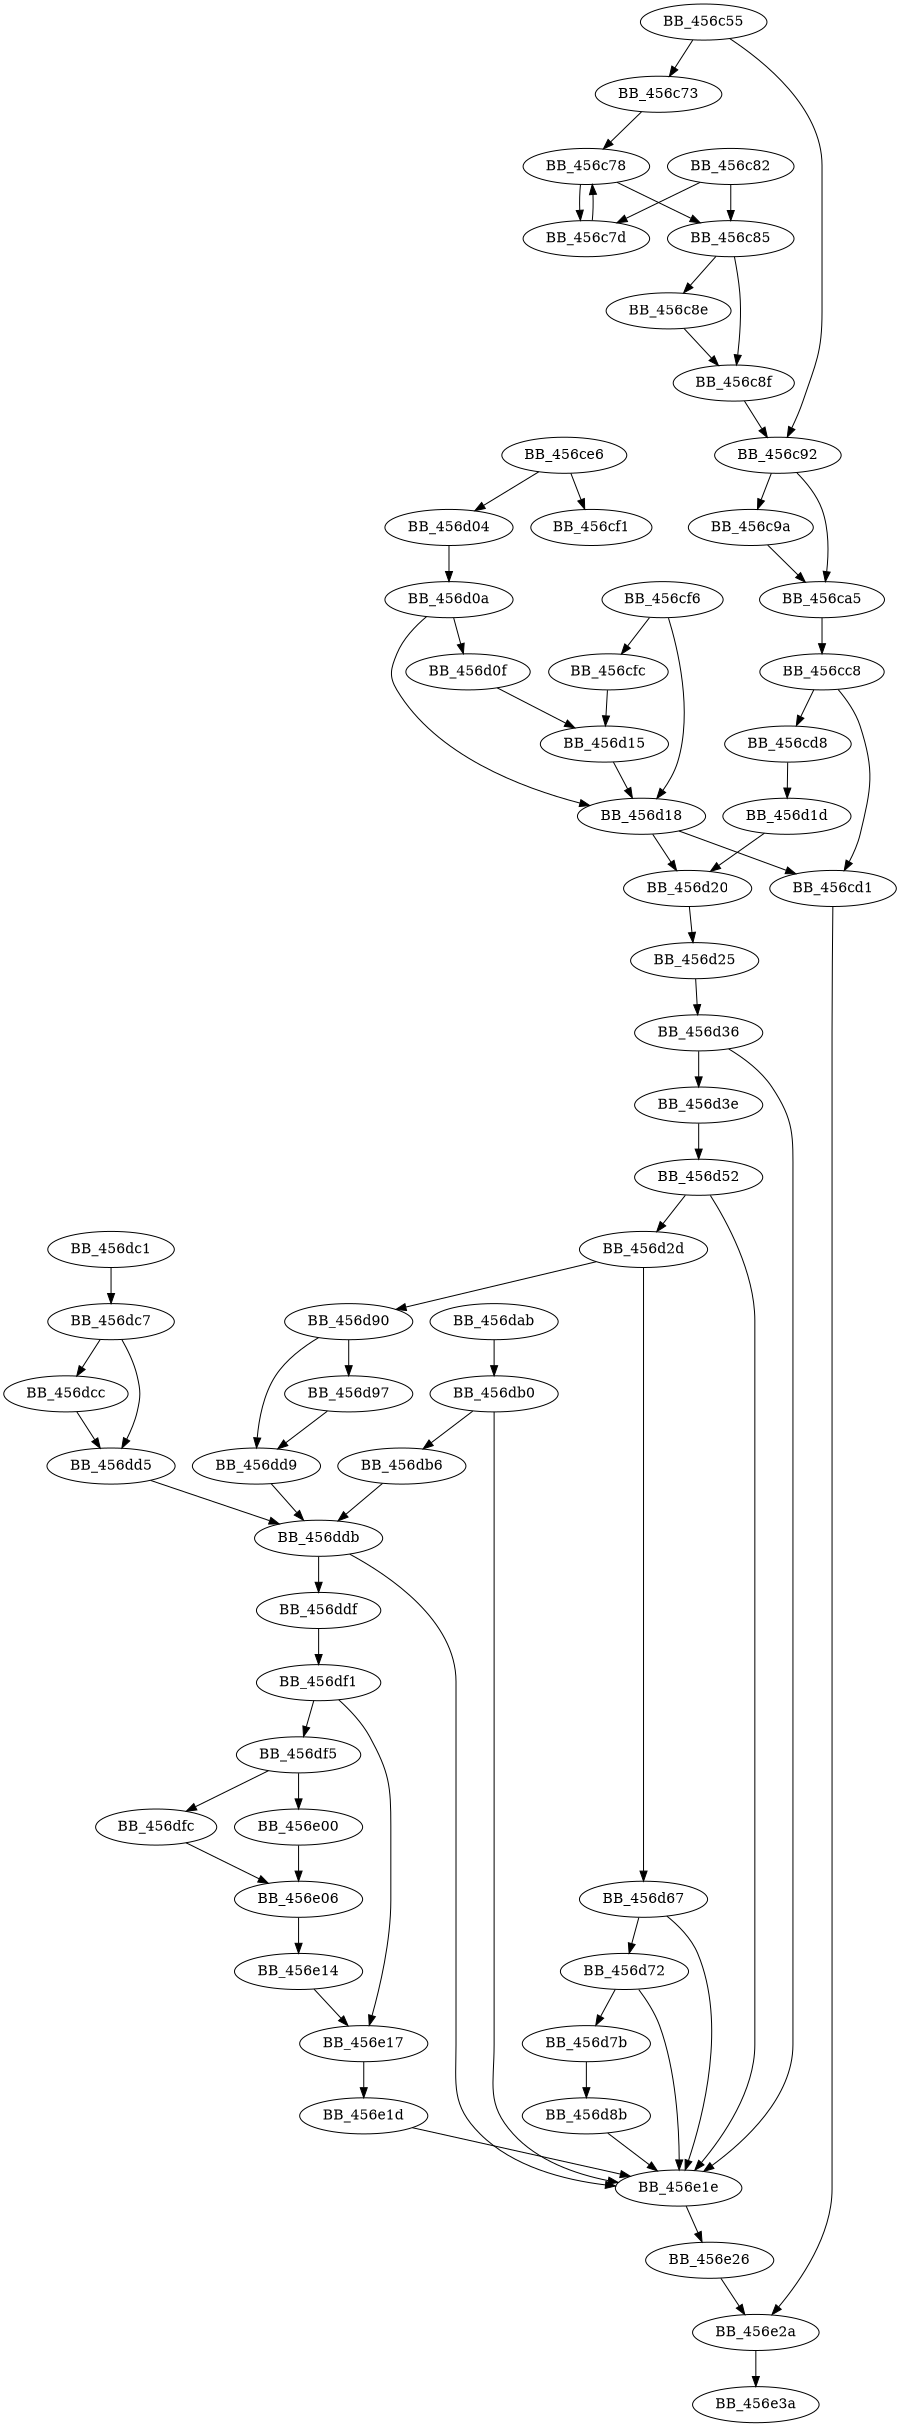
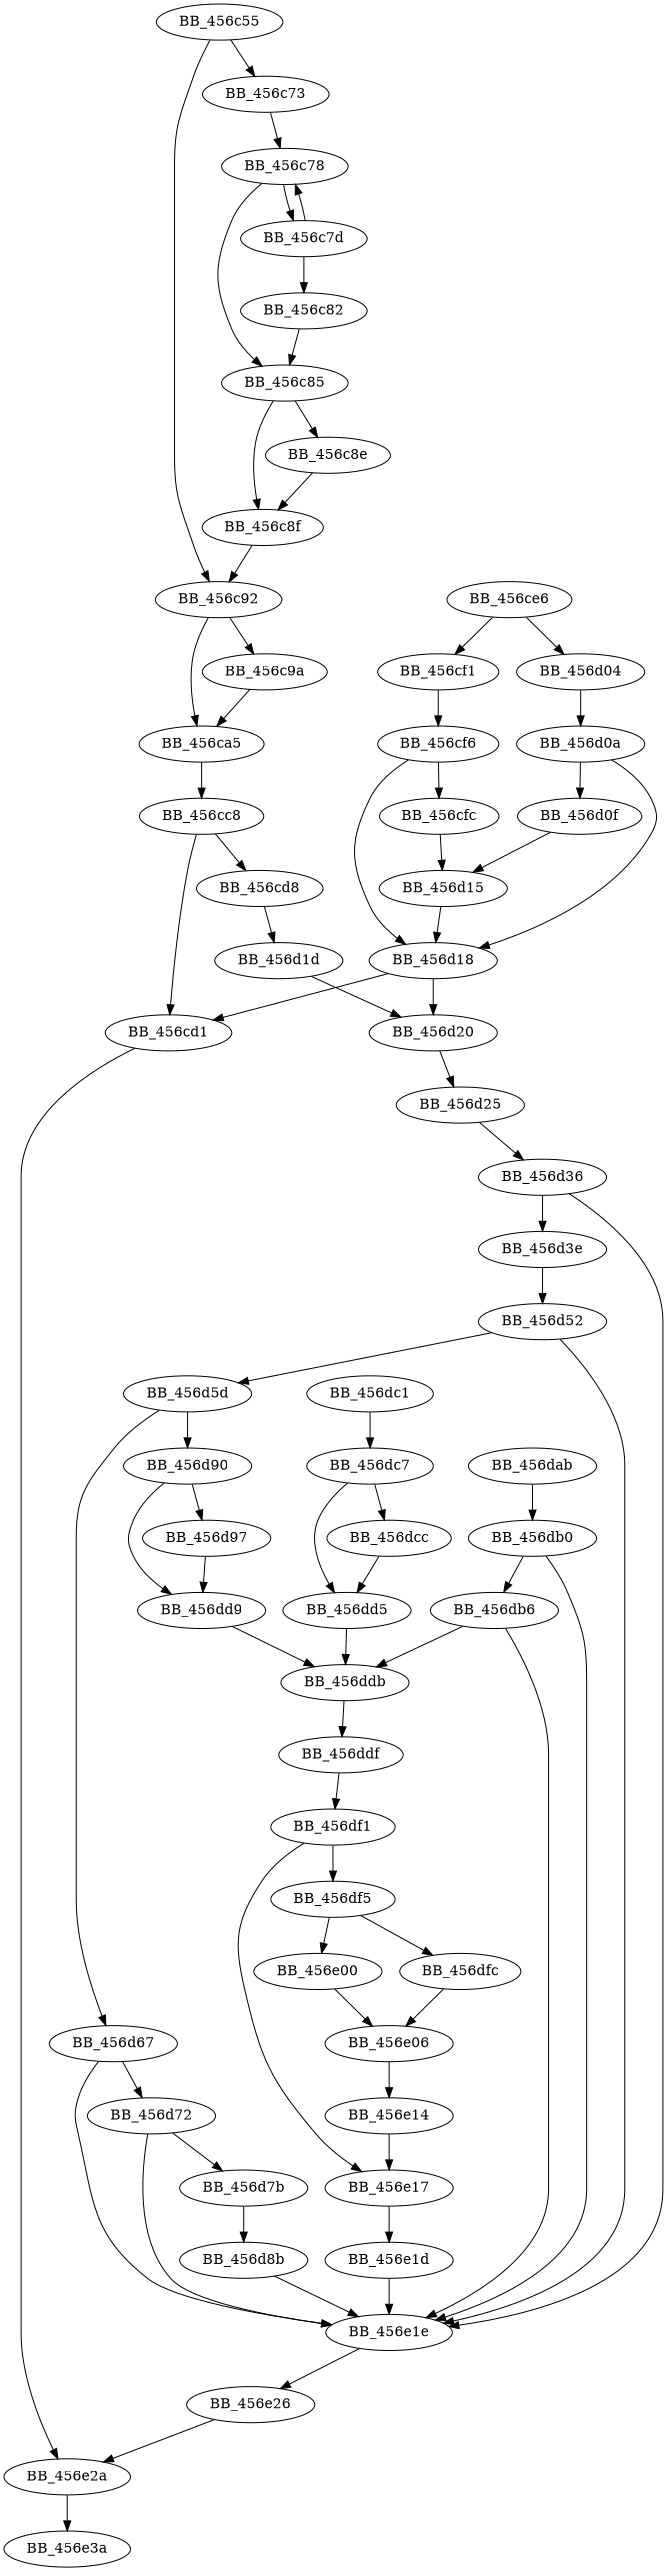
edge "BB_456c82" -> "BB_456c7d": reversed
edge "BB_456cf1" -> "BB_456cf6": added
node "BB_456d2d": label "BB_456d2d" -> "BB_456d5d"
edge "BB_456ddb" -> "BB_456e1e": now "BB_456db6" -> "BB_456e1e"
